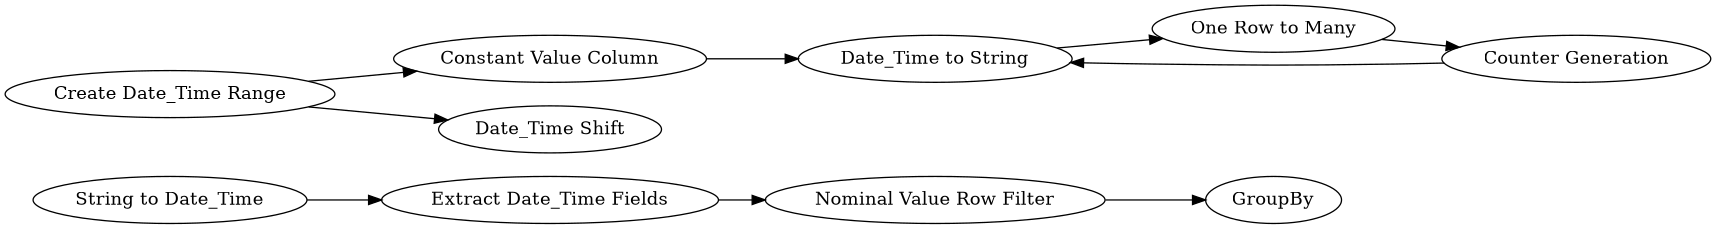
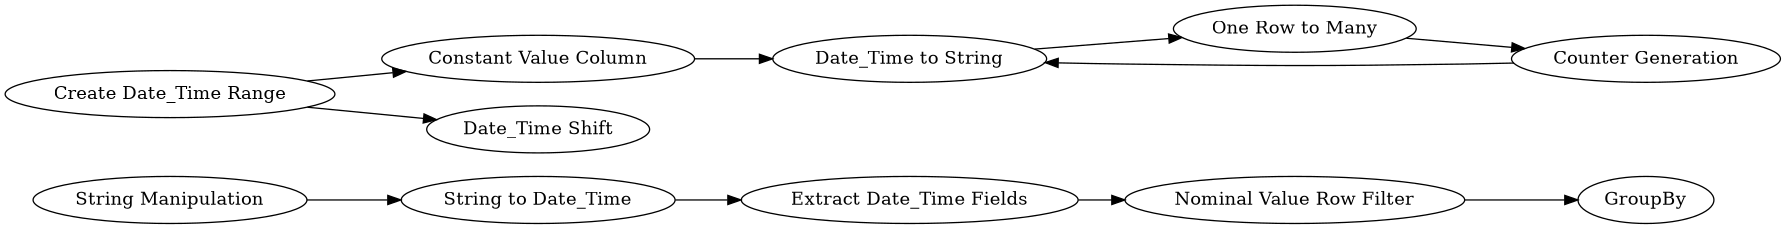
node "String Manipulation": added
